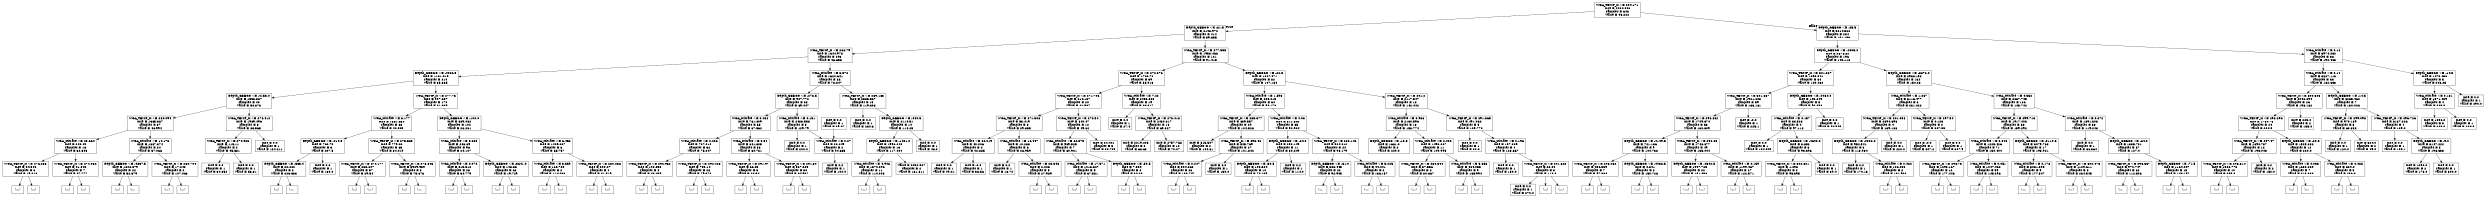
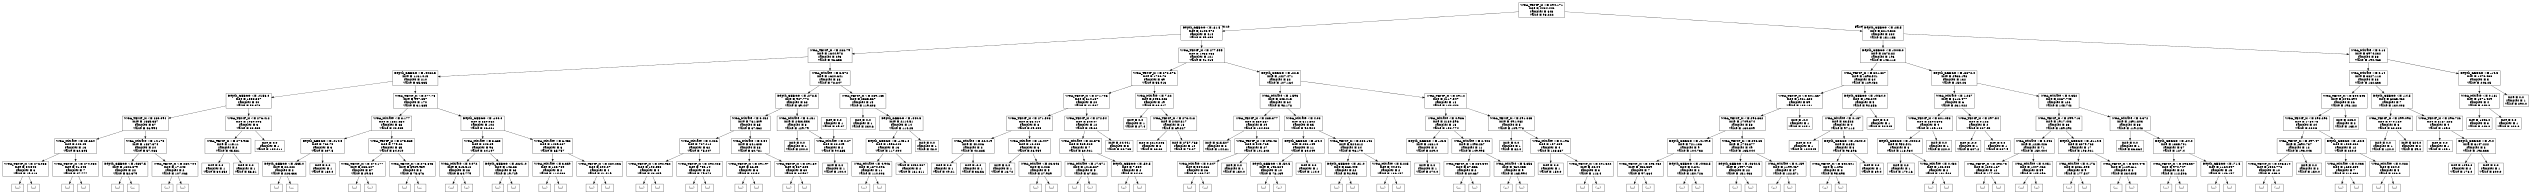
edge "WOA_TEMP_K <= 291.522 mse = 23.04 samples = 3 value = 118.4" -> "mse = 0.0 samples = 1 value = 270.0": now "Depth_GEBCO <= -15.5 mse = 1681.0 samples = 2 value = 229.0" -> "mse = 0.0 samples = 1 value = 270.0"
